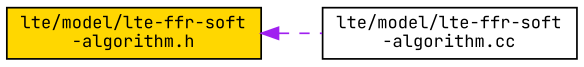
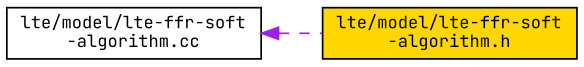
edge "lte/model/lte-ffr-soft -algorithm.cc" -> "lte/model/lte-ffr-soft -algorithm.h": reversed
